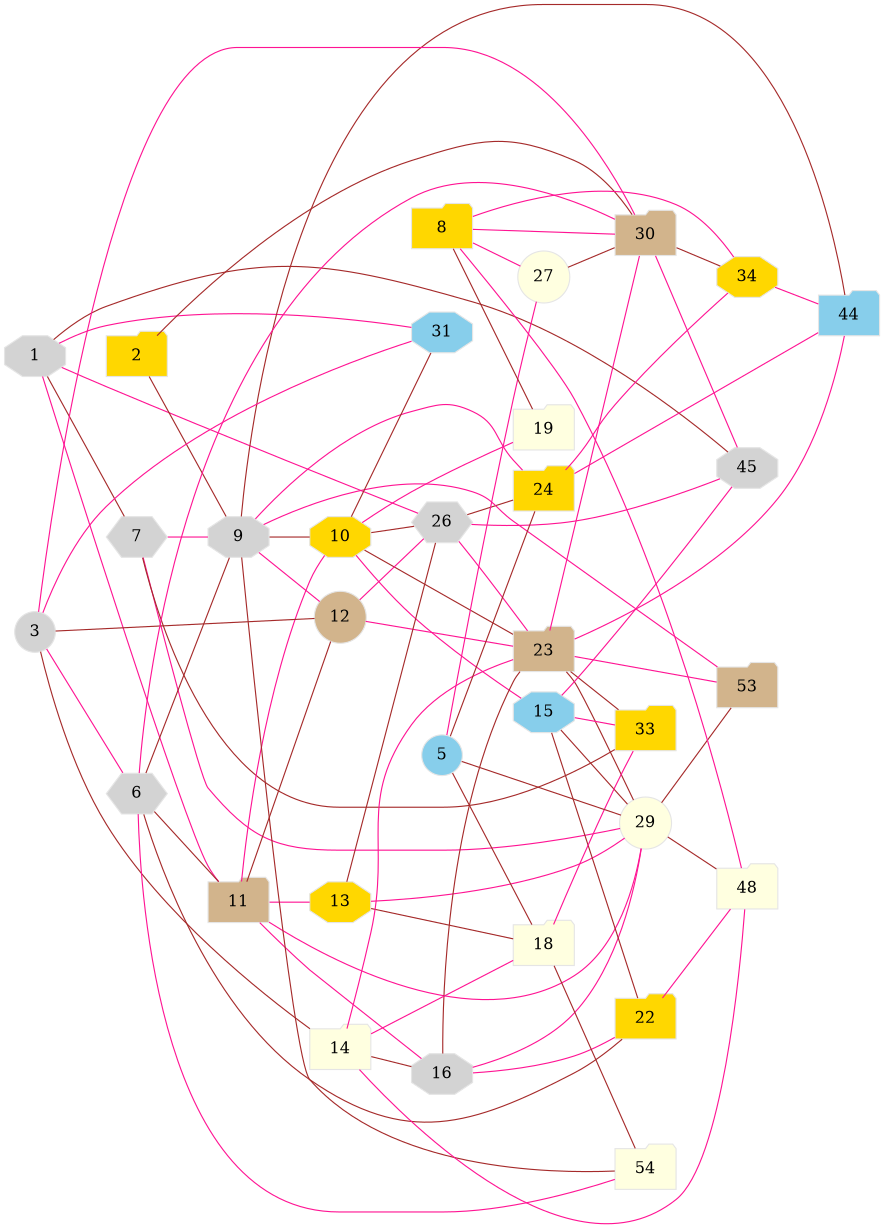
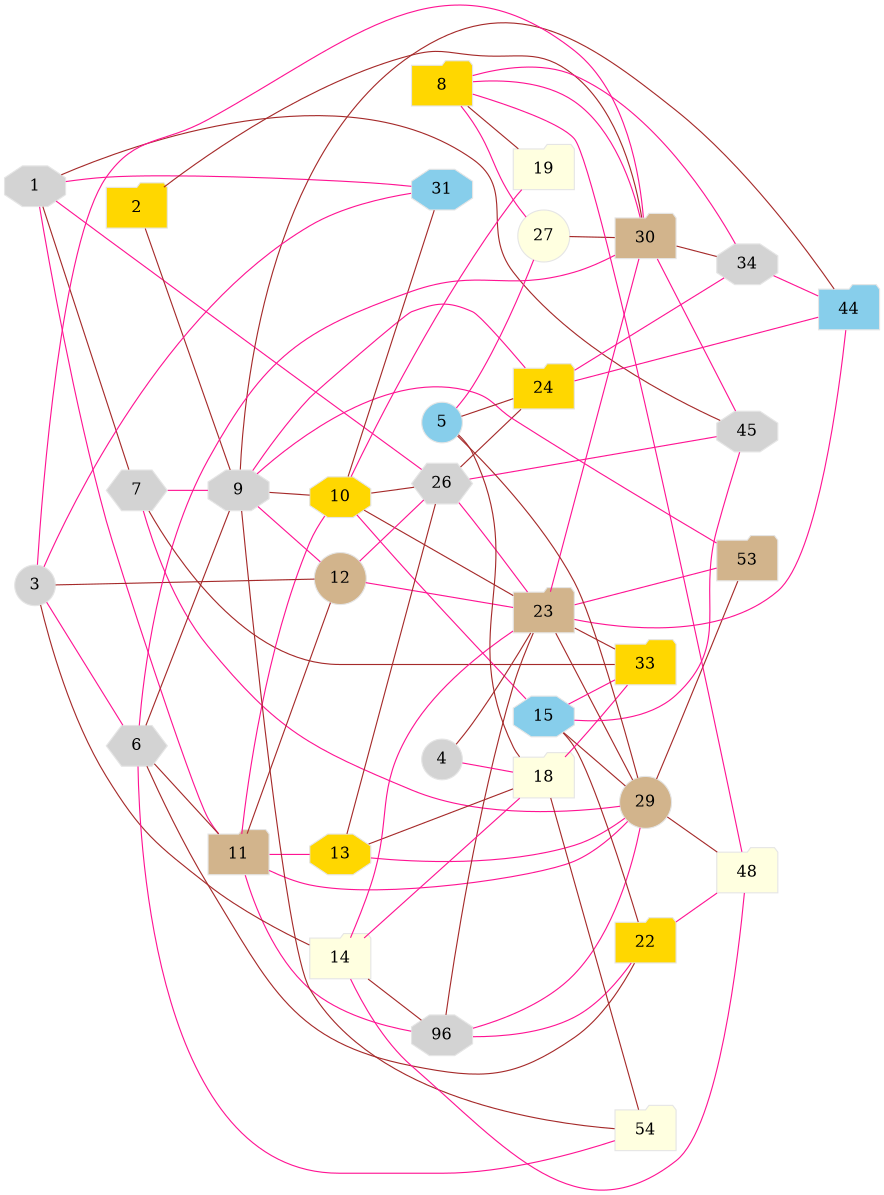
node "34": fillcolor gold -> lightgrey
node "4": added
node "29": fillcolor lightyellow -> tan
node "16": label "16" -> "96"
